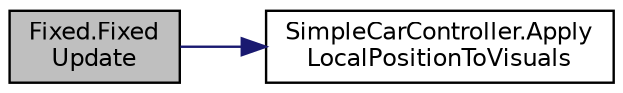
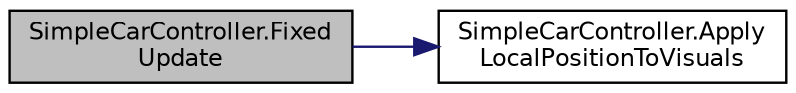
node "Fixed.Fixed Update": label "Fixed.Fixed Update" -> "SimpleCarController.Fixed Update"
